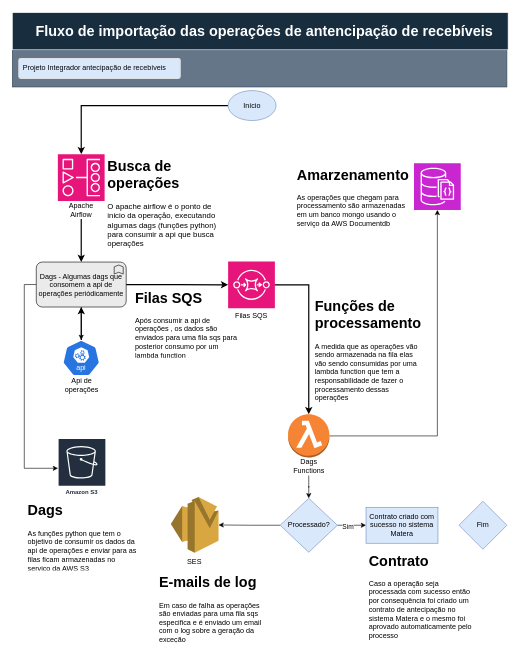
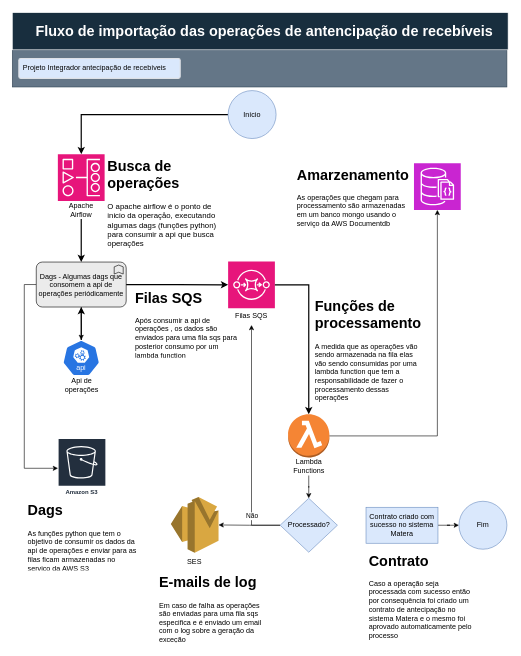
node "Início": size 48x30 -> 48x48
edge "Processado?" -> "Filas SQS": added, label "Não"
node "Dags Functions": label "Dags Functions" -> "Lambda Functions"
edge "Processado?" -> "Contrato criado com sucesso no sistema Matera": removed, label "Sim"
edge "Contrato criado com sucesso no sistema Matera" -> "Fim": added
node "Fim": shape diamond -> ellipse
